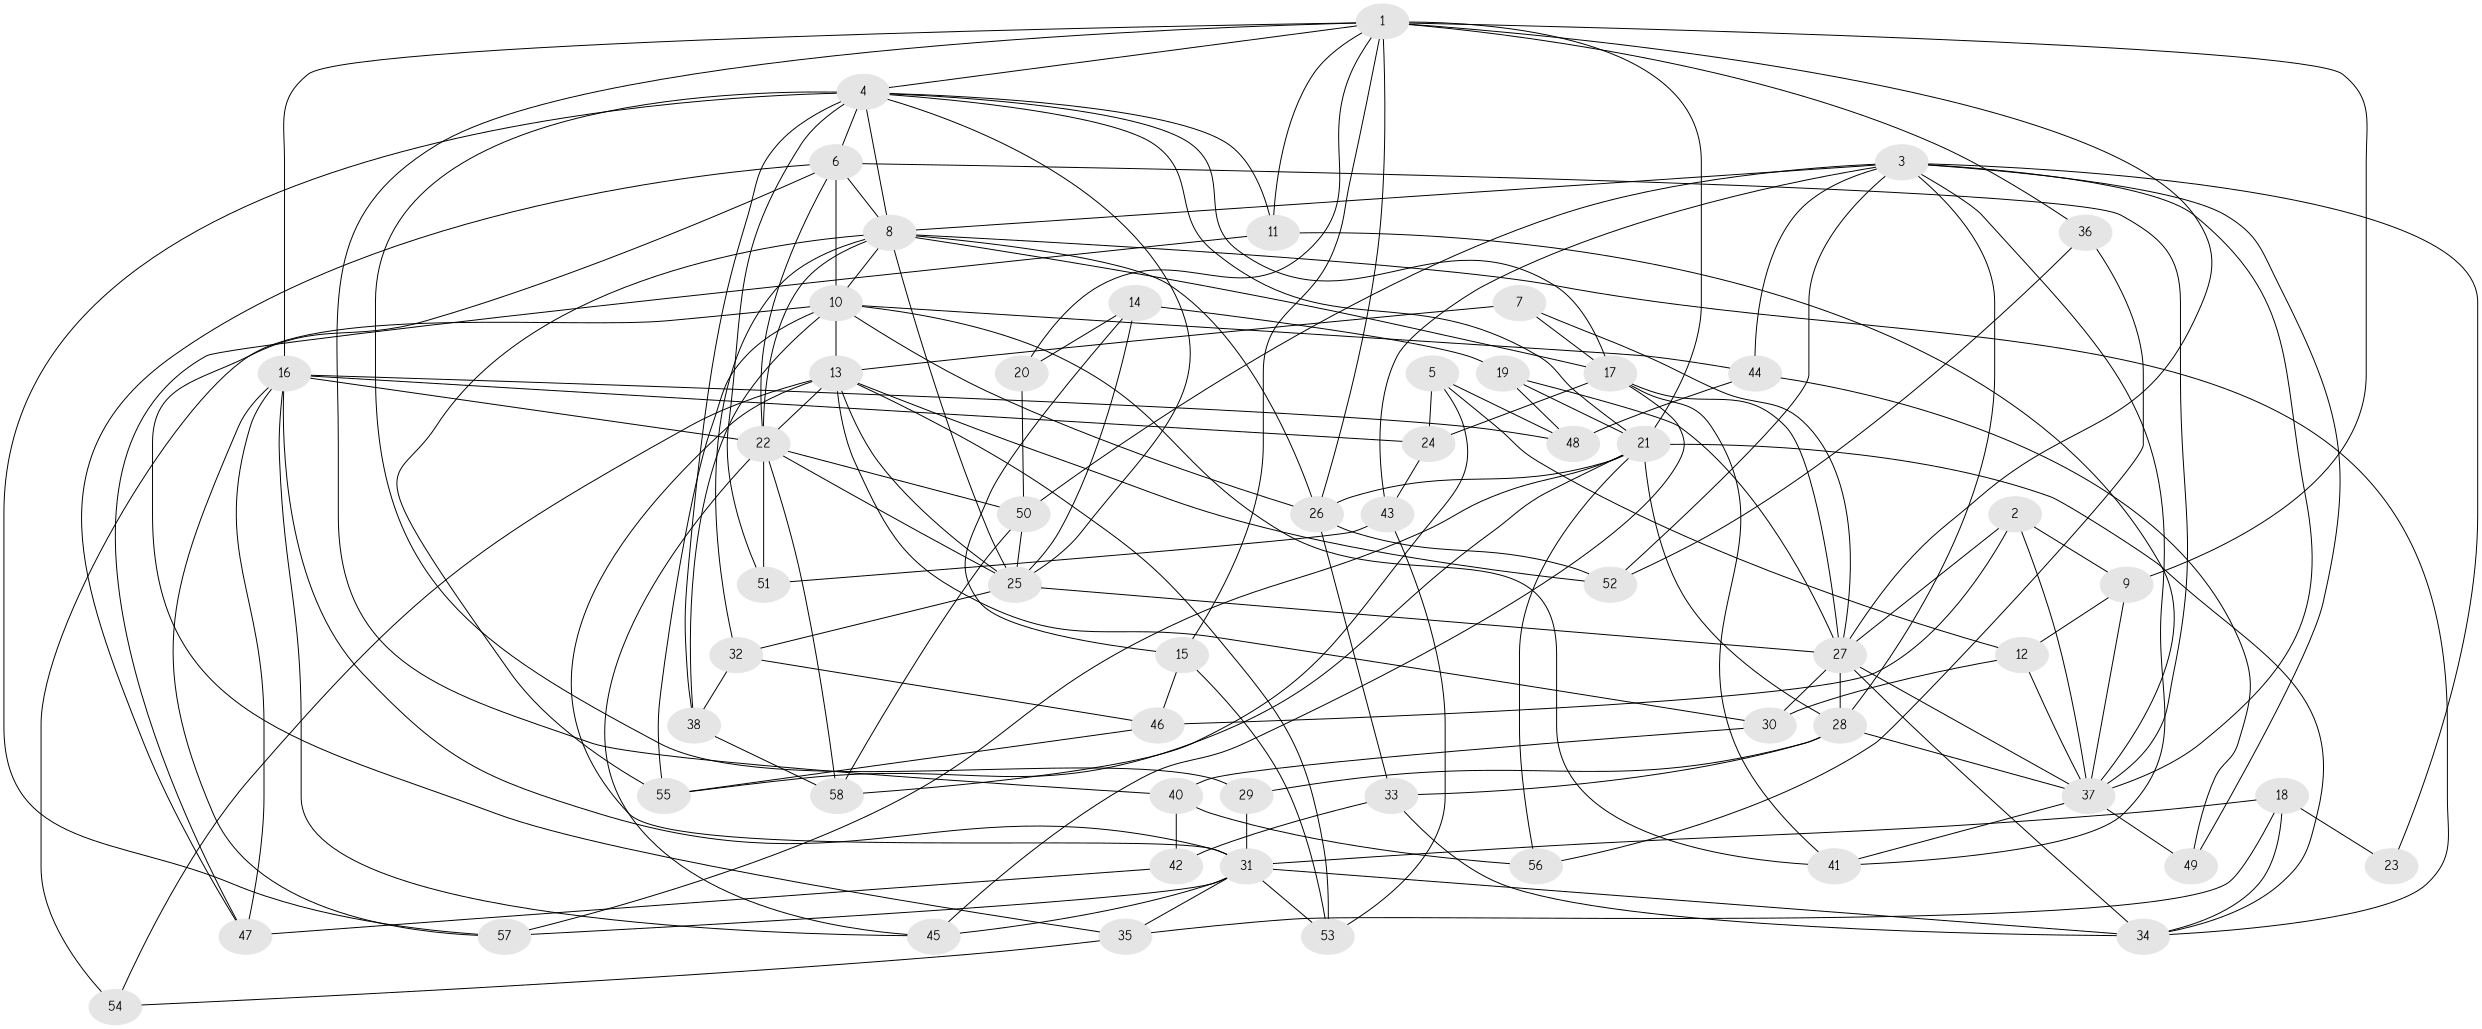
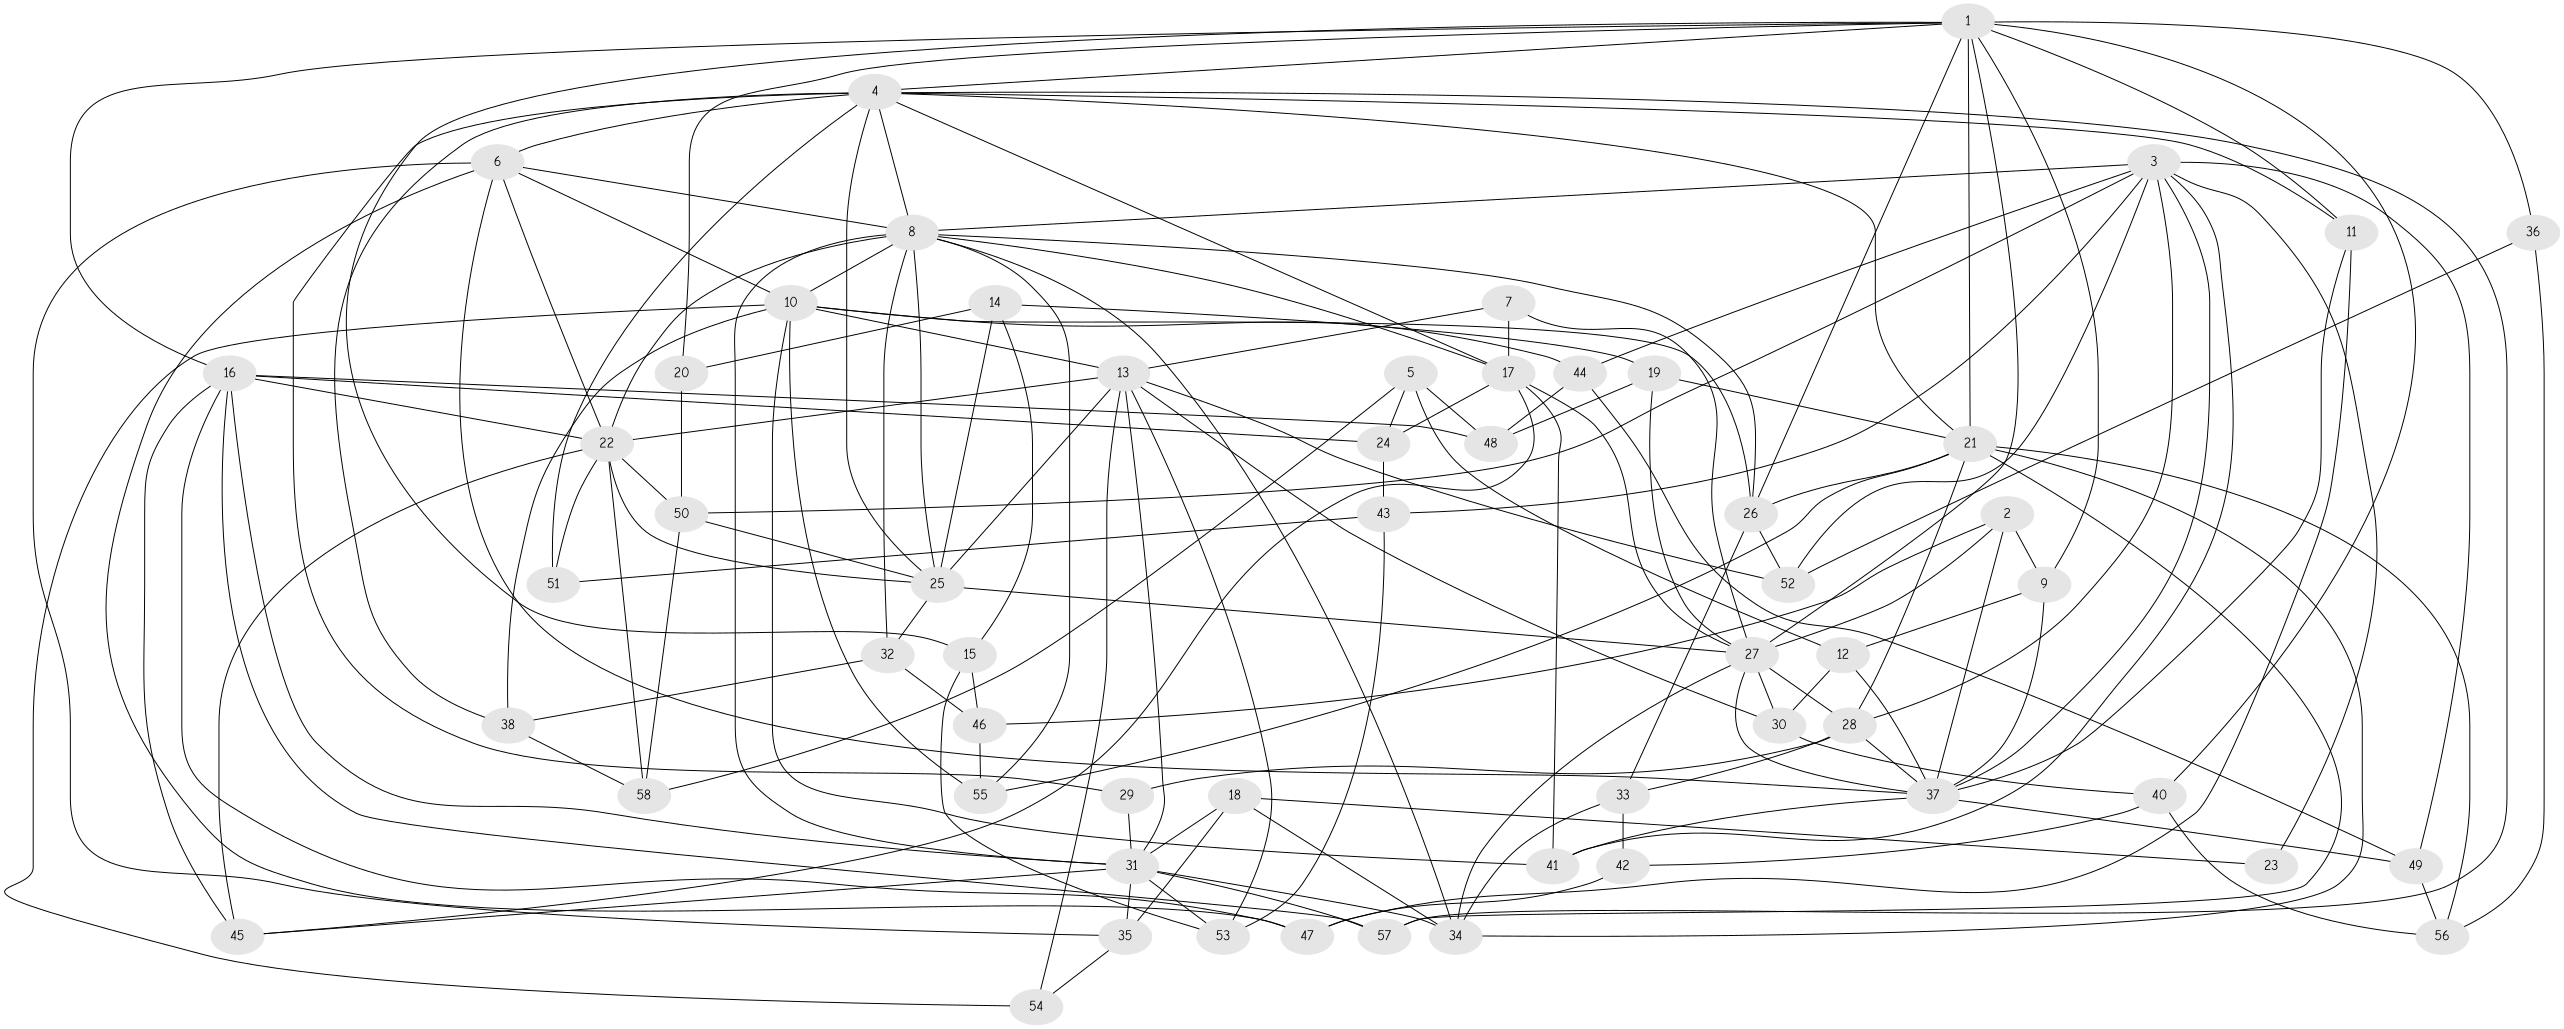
edge "8" -- "31": added
edge "49" -- "56": added
